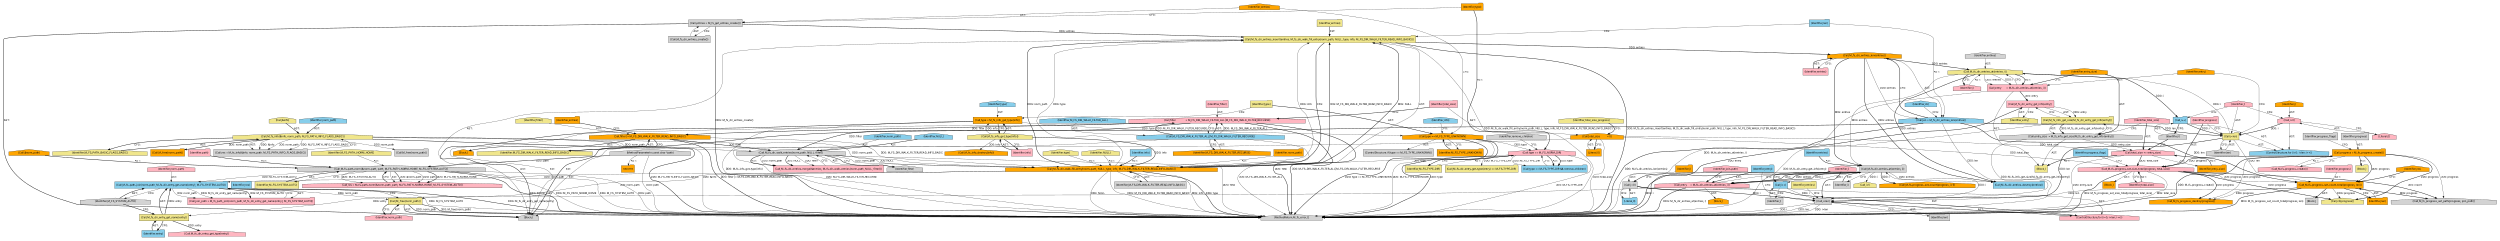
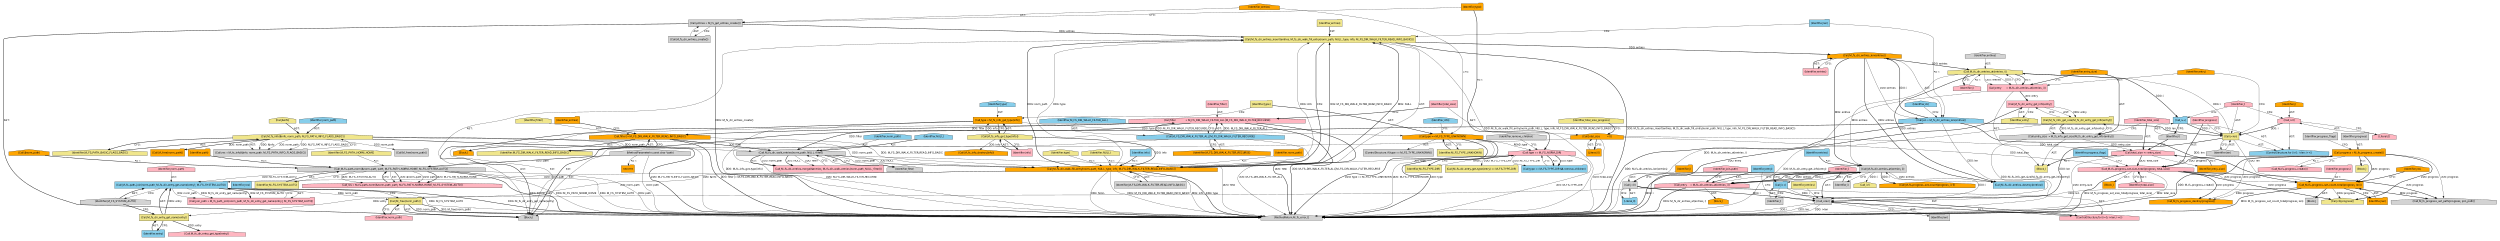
edge "(Call,len = M_fs_dir_entries_len(entries))" -> "(Call,M_fs_dir_entries_len(entries))": label "CFG: " -> "DDG: i"
edge "(Call,type == M_FS_TYPE_UNKNOWN)" -> "(Call,type == M_FS_NORM_DIR)": label "DDG: type" -> "READ: type"
node "(Identifier,path)": fillcolor lightpink -> orange
node "(Identifier,M_FS_TYPE_UNKNOWN)": fillcolor orange -> khaki
edge "(Identifier,M_FS_TYPE_DIR)" -> "(Call,type == M_FS_NORM_DIR)": label "AST: " -> "BASIC: "
edge "(Call,M_fs_progress_set_size_total(progress, total_size))" -> "(Call,M_fs_progress_set_path(progress, join_path))": label "DDG: insert" -> "DDG: progress"
